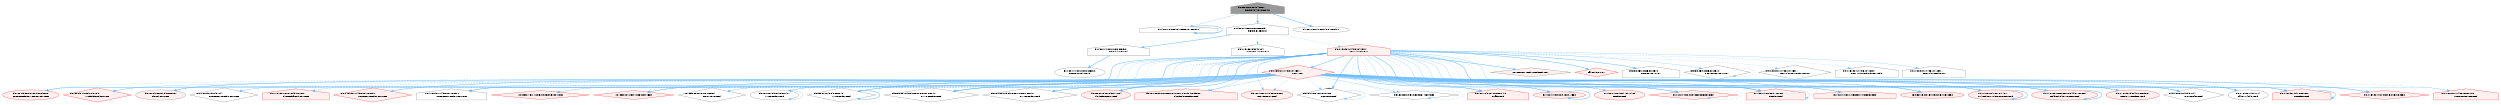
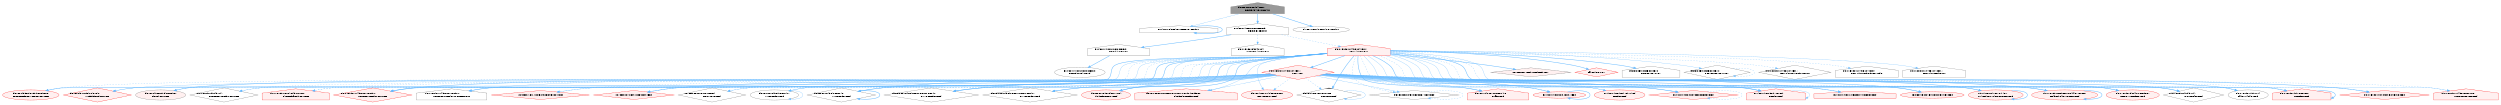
edge "pip._vendor.urllib3.util.retry. Retry.increment" -> "pip._vendor.urllib3.connection. HTTPConnection.connect": added
node "pip._vendor.urllib3.connection. HTTPSConnection.connect": label "pip._vendor.urllib3.connection. HTTPSConnection.connect" -> "pip._vendor.urllib3.connection. HTTPSConnection.management"
